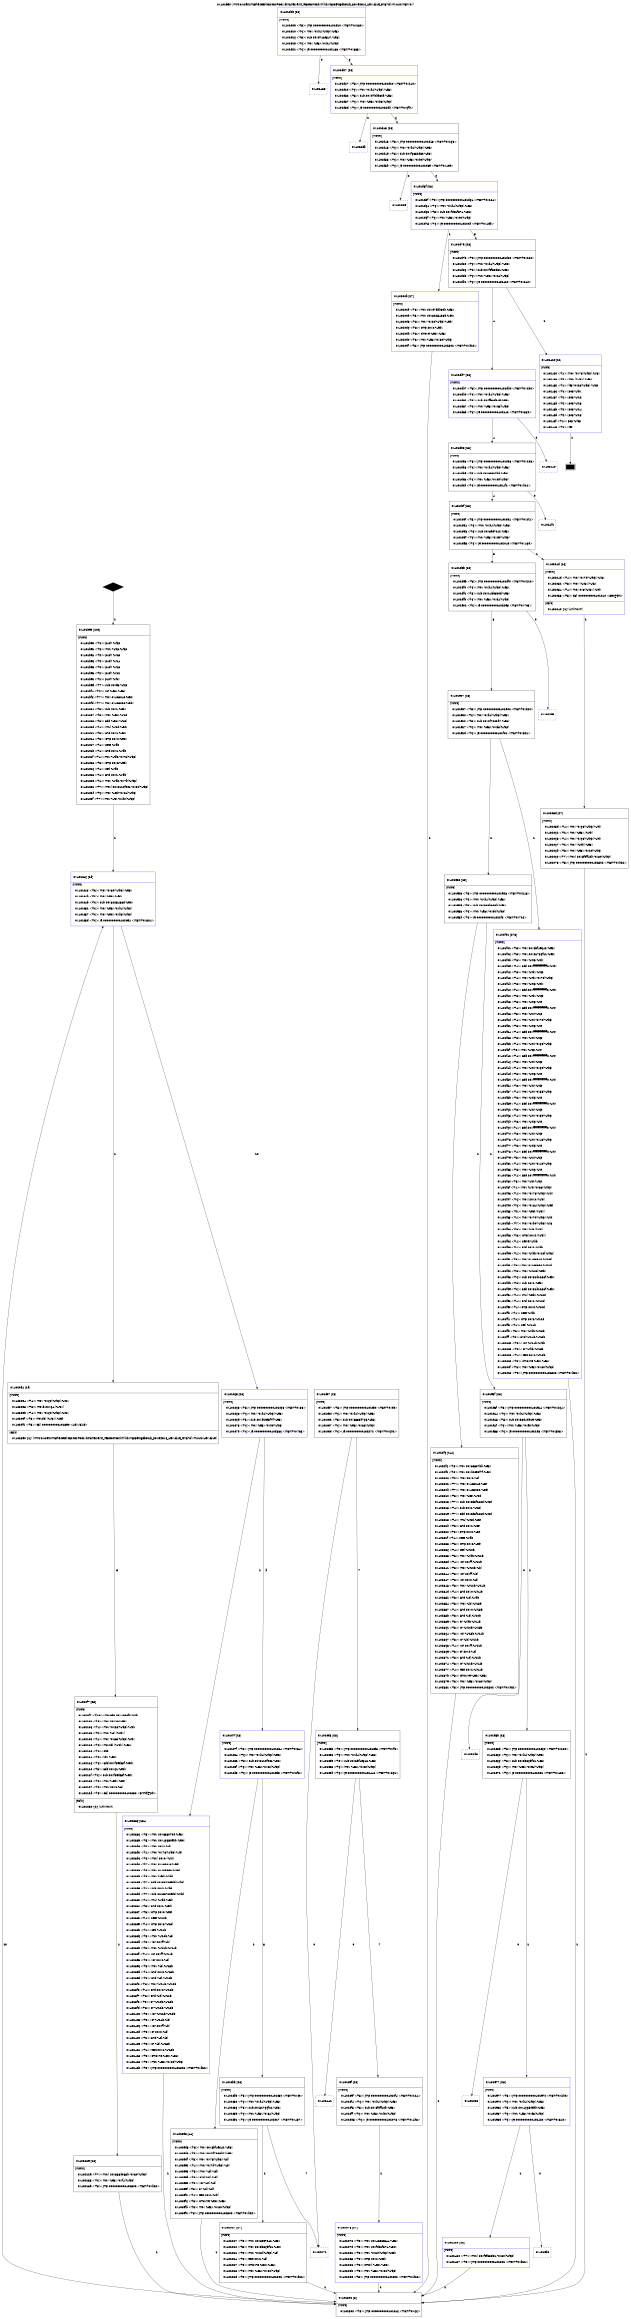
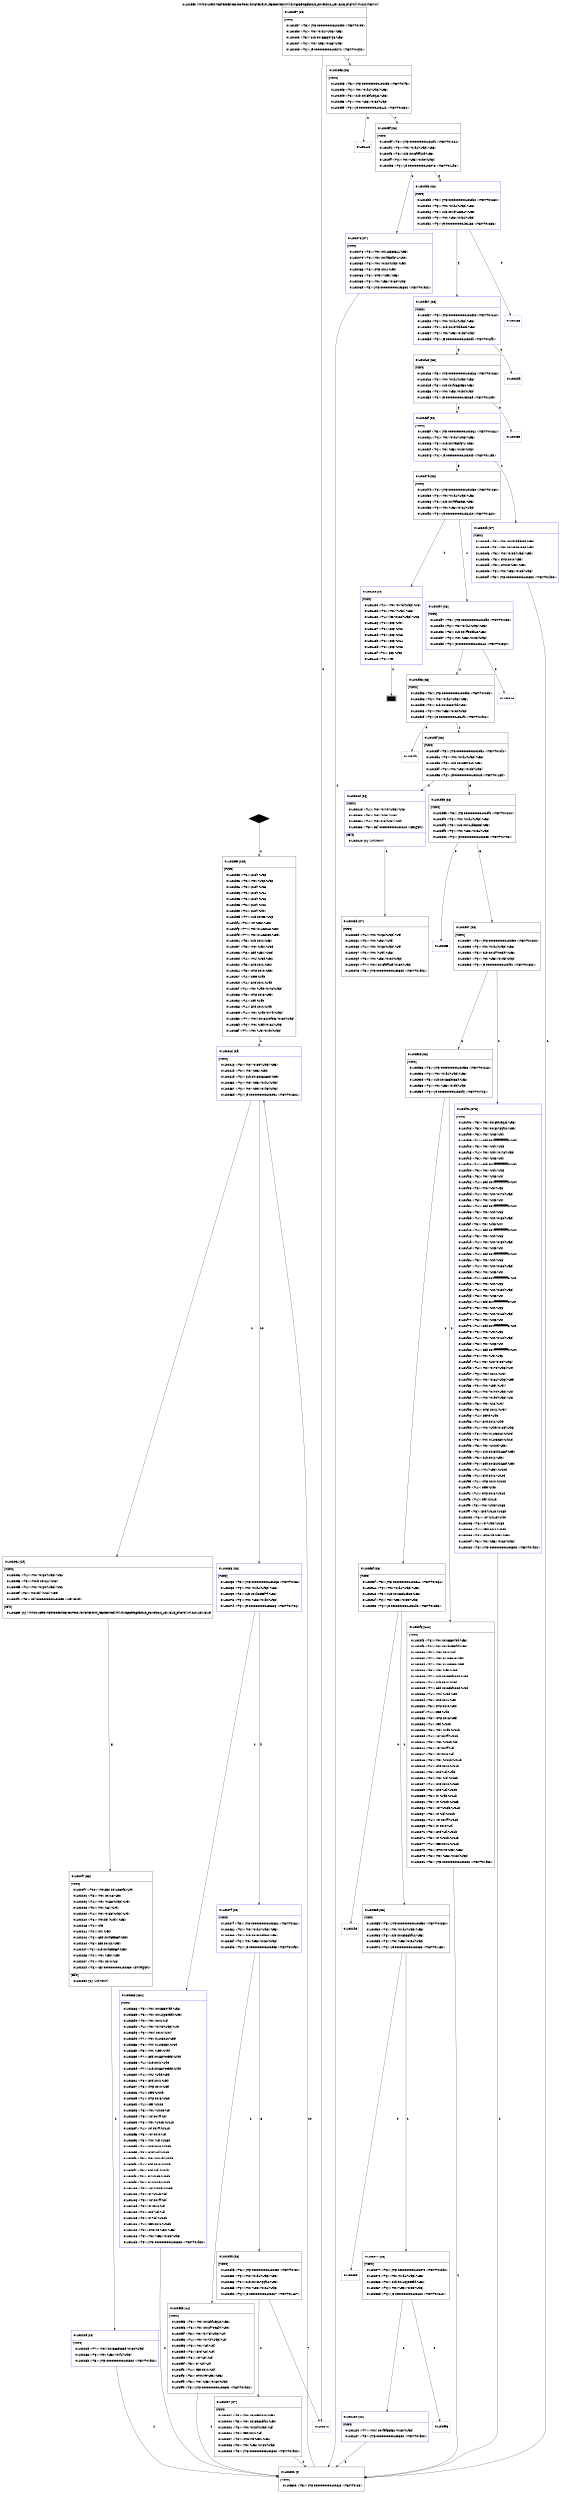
edge "0x401cef [28]" -> "0x401d0b [28]": added, label "6"
edge "0x40205d [27]" -> "0x402502 [5]": removed, label "1"
node "0x401e77 [28]": color blue -> black
node "0x40212e [18]": color black -> blue
